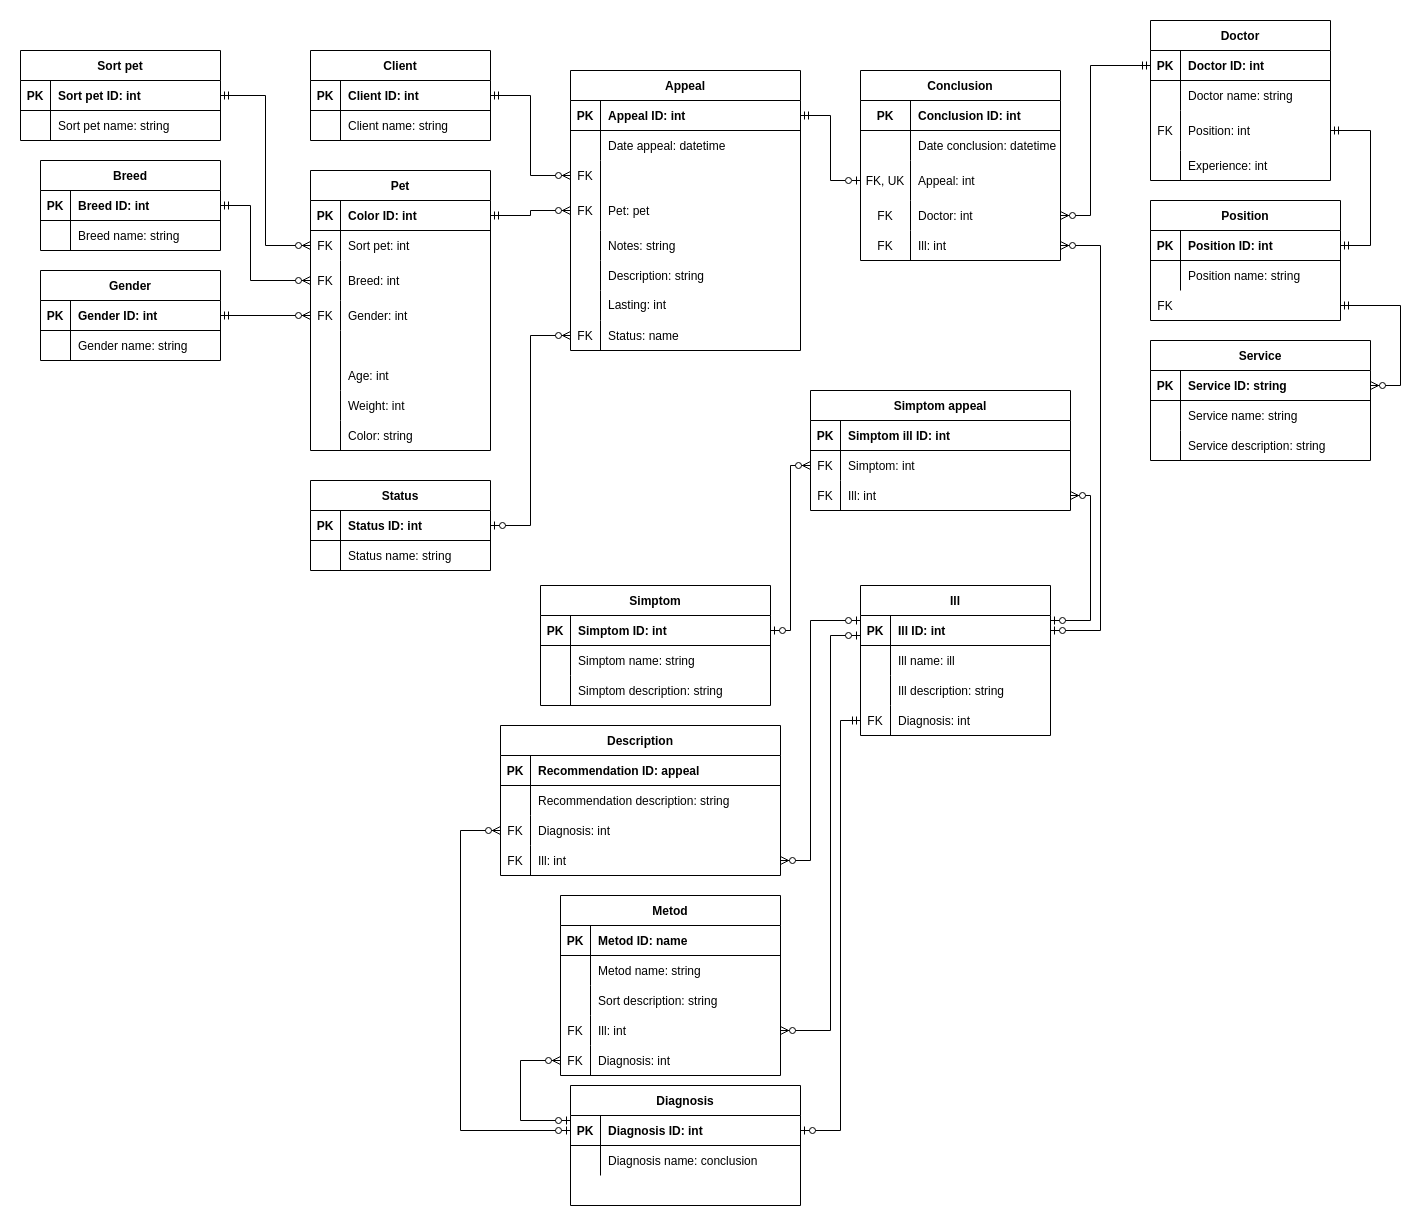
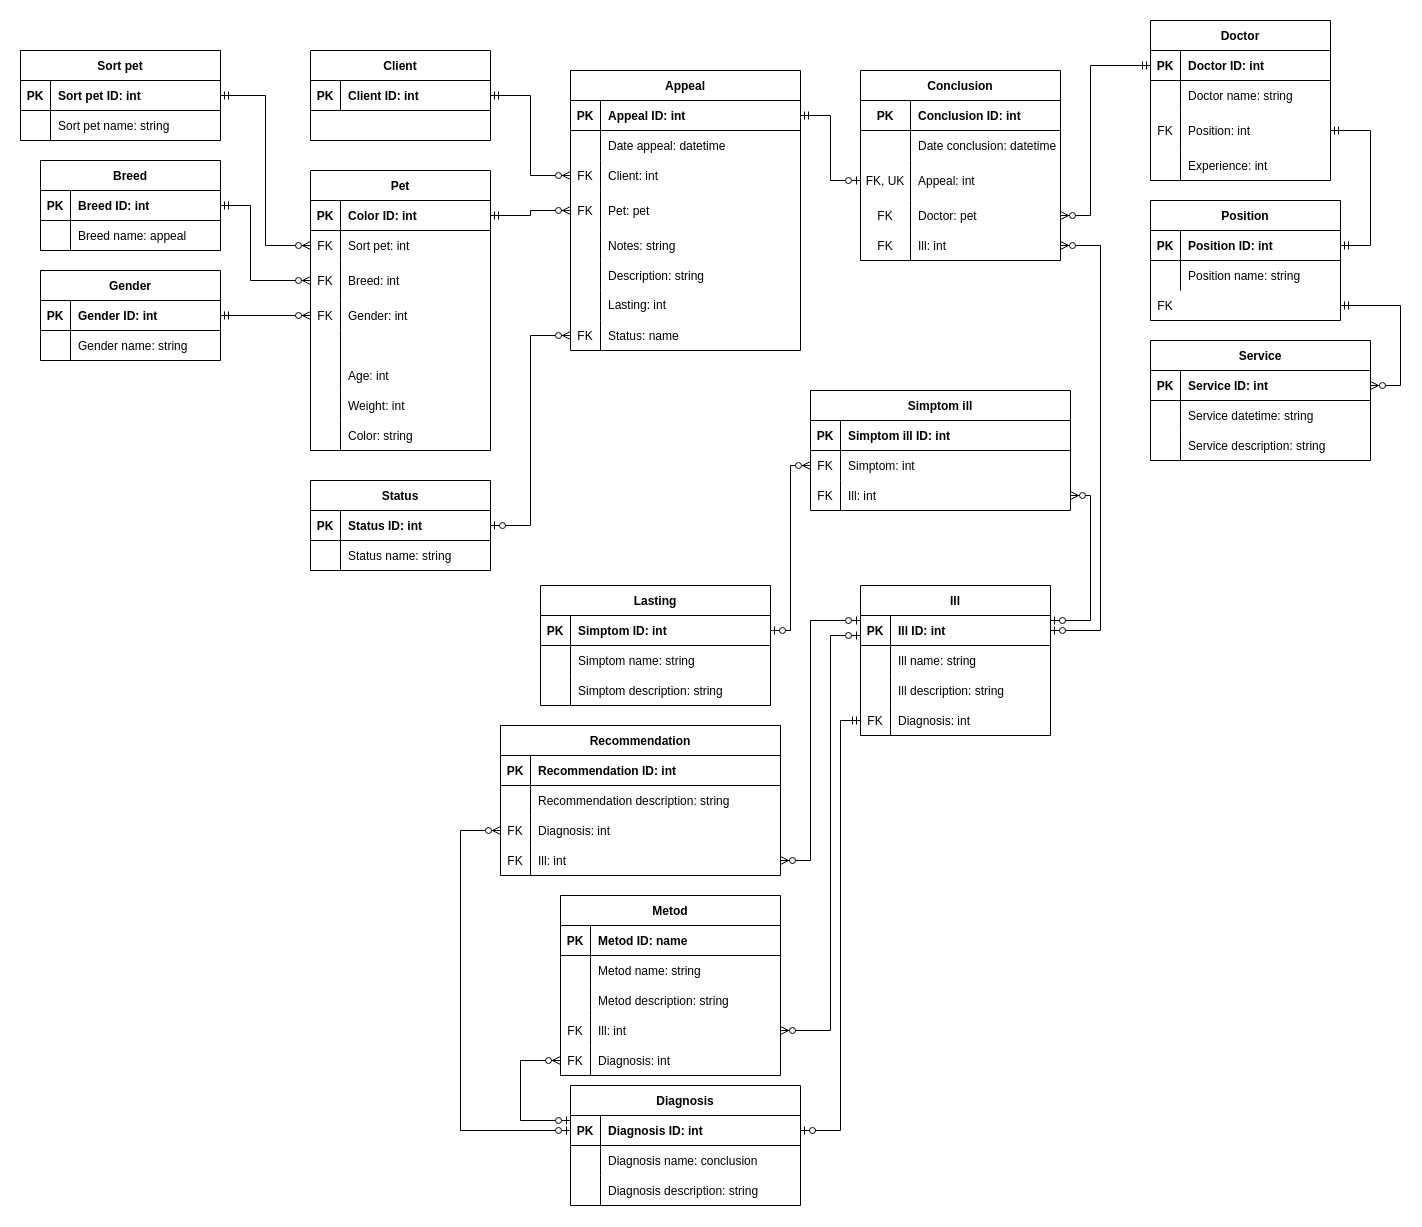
node "Client name: string": removed
node "Client: int": added
node "Doctor: int": label "Doctor: int" -> "Doctor: pet"
node "Breed name: string": label "Breed name: string" -> "Breed name: appeal"
node "Service ID: string": label "Service ID: string" -> "Service ID: int"
node "Simptom appeal": label "Simptom appeal" -> "Simptom ill"
node "Service name: string": label "Service name: string" -> "Service datetime: string"
node "Simptom": label "Simptom" -> "Lasting"
node "Ill name: ill": label "Ill name: ill" -> "Ill name: string"
node "Description": label "Description" -> "Recommendation"
node "Recommendation ID: appeal": label "Recommendation ID: appeal" -> "Recommendation ID: int"
node "Sort description: string": label "Sort description: string" -> "Metod description: string"
node "Diagnosis description: string": added
